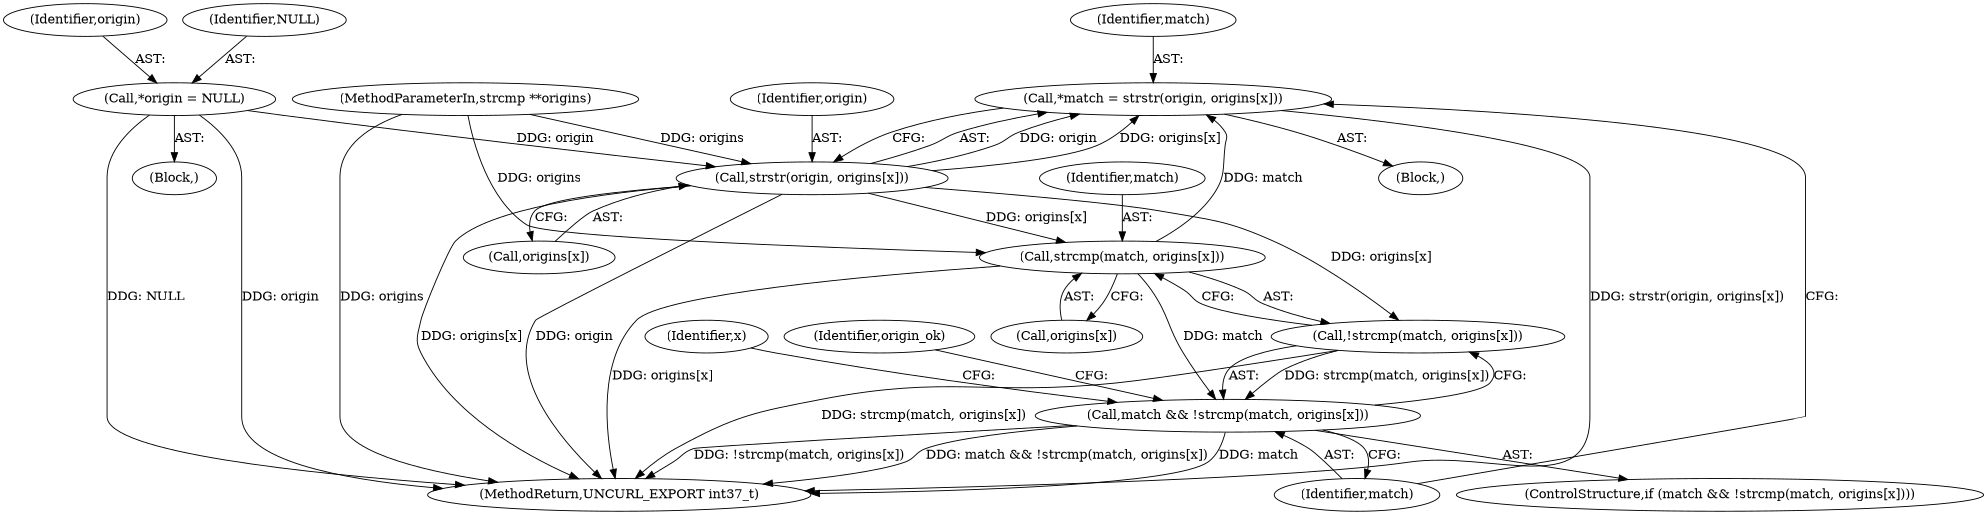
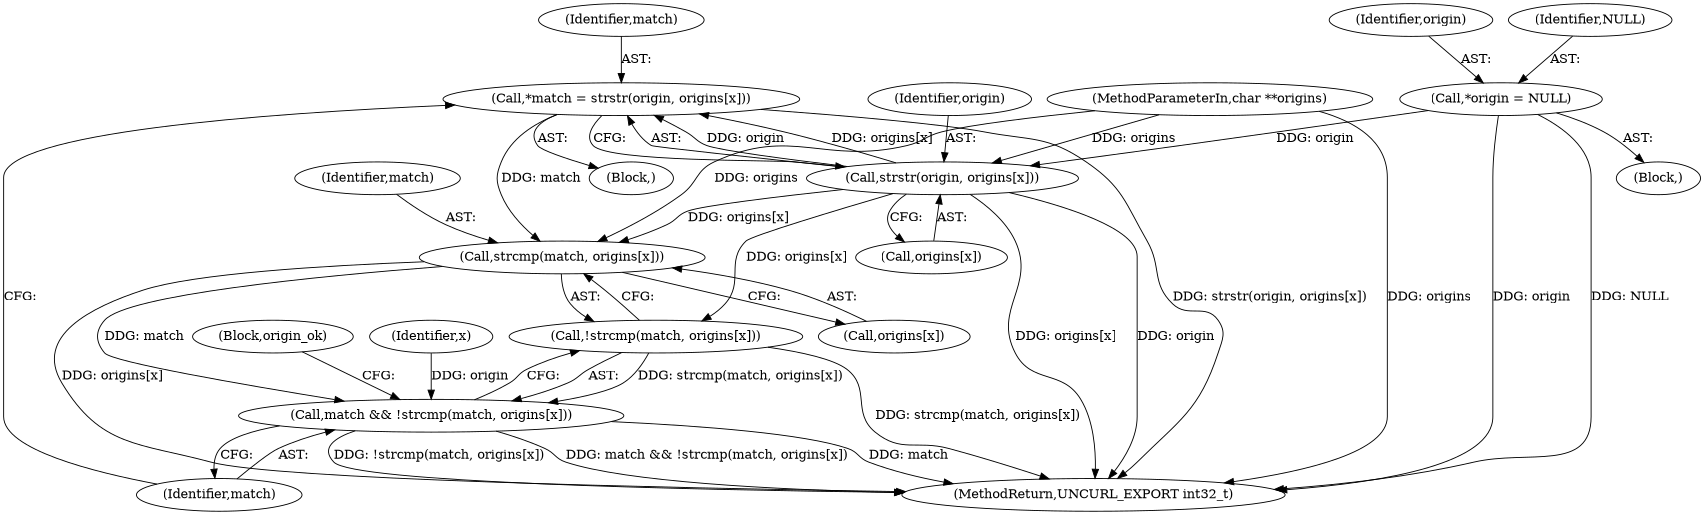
node "(MethodParameterIn,strcmp **origins)": label "(MethodParameterIn,strcmp **origins)" -> "(MethodParameterIn,char **origins)"
edge "(Call,strcmp(match, origins[x]))" -> "(Call,*match = strstr(origin, origins[x]))": reversed
node "(Identifier,origin_ok)": label "(Identifier,origin_ok)" -> "(Block,origin_ok)"
edge "(Identifier,x)" -> "(Call,match && !strcmp(match, origins[x]))": label "CFG: " -> "DDG: origin"
node "(MethodReturn,UNCURL_EXPORT int37_t)": label "(MethodReturn,UNCURL_EXPORT int37_t)" -> "(MethodReturn,UNCURL_EXPORT int32_t)"
node "(ControlStructure,if (match && !strcmp(match, origins[x])))": removed
